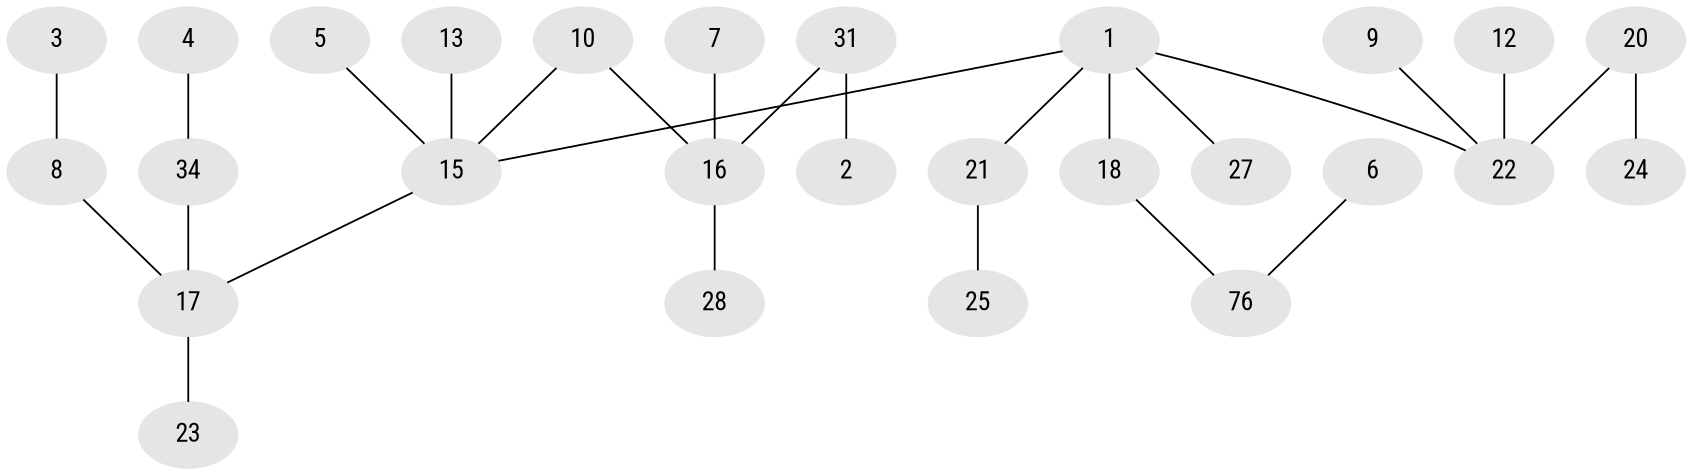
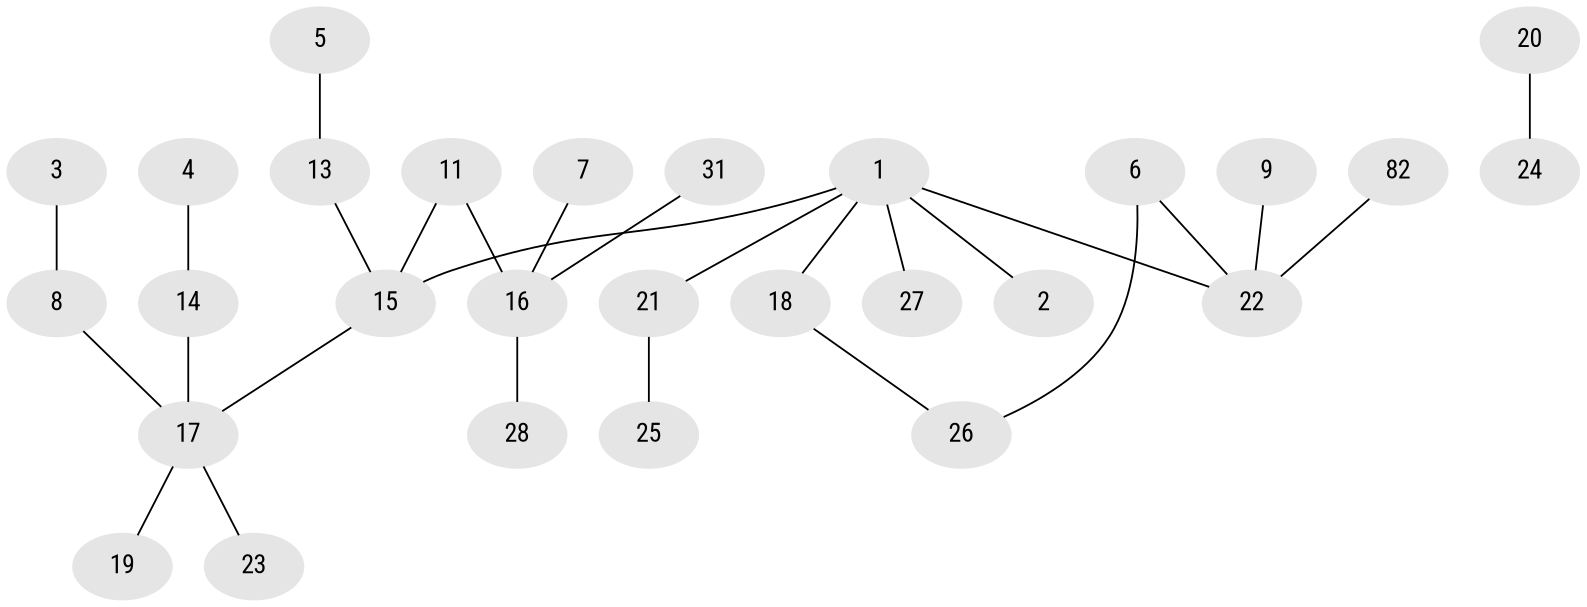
node "10": label "10" -> "11"
node "12": label "12" -> "82"
edge "5" -- "15": now "5" -- "13"
edge "31" -- "2": now "1" -- "2"
edge "20" -- "22": now "6" -- "22"
node "34": label "34" -> "14"
node "76": label "76" -> "26"
node "19": added
